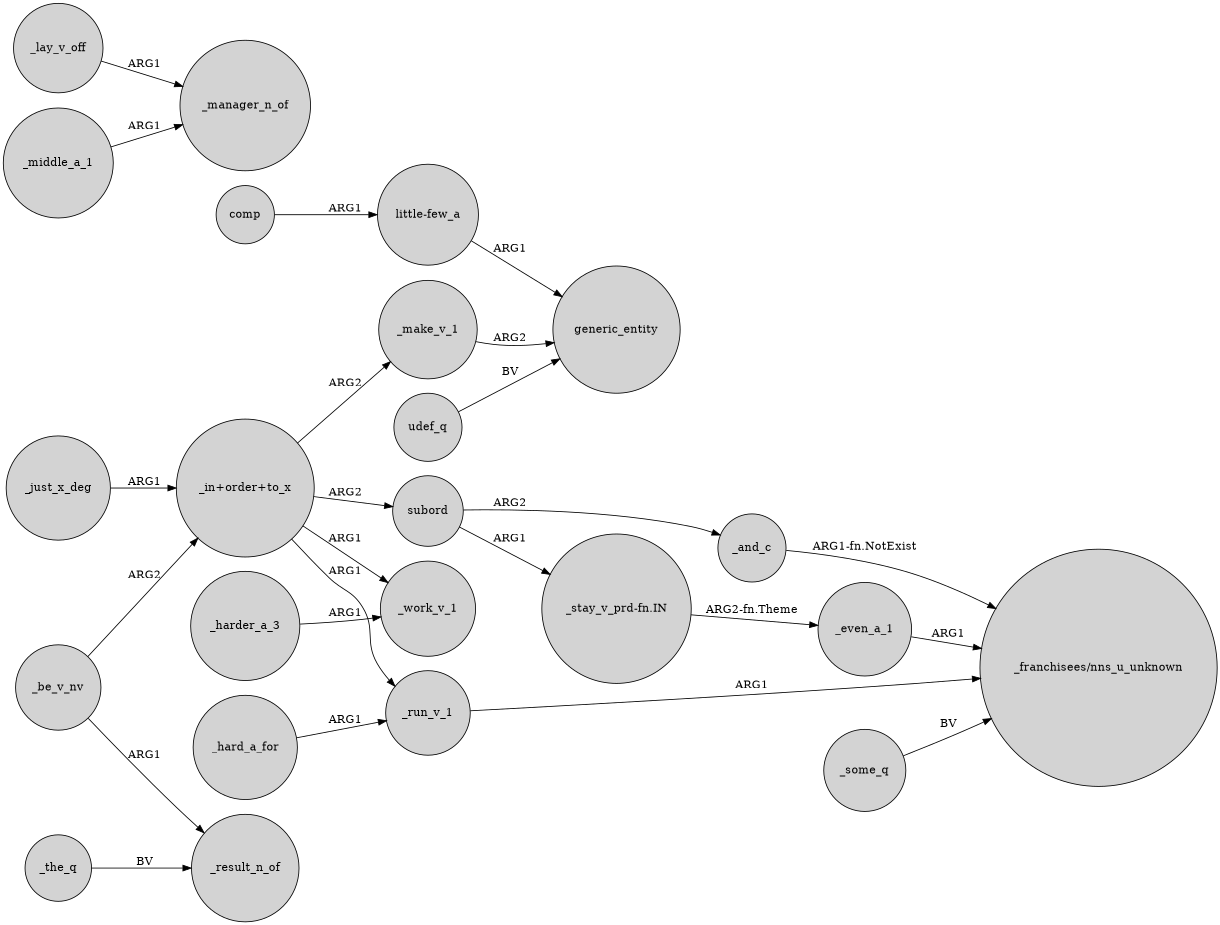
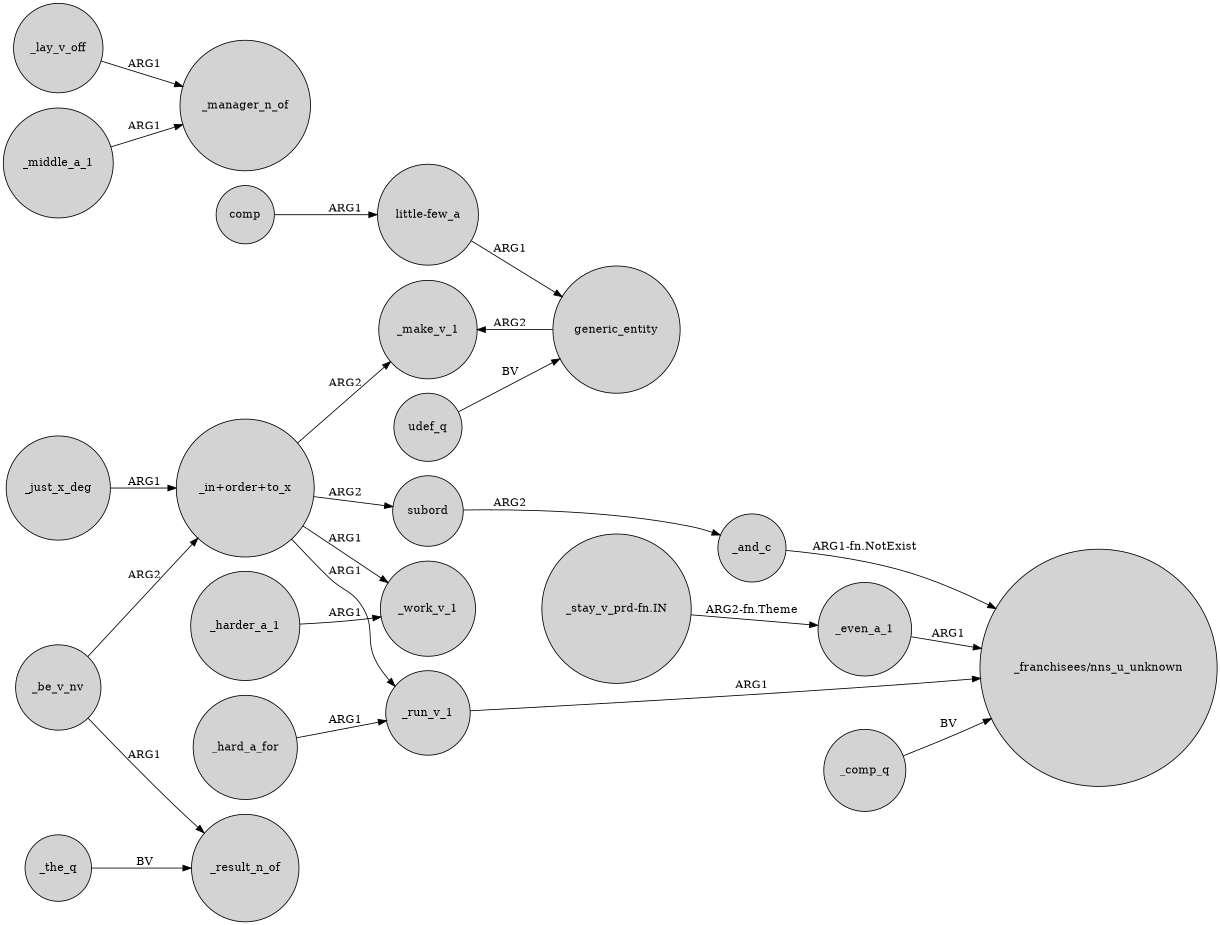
edge "_make_v_1" -> "generic_entity": reversed
edge "subord" -> "_stay_v_prd-fn.IN": removed, label "ARG1"
node "_harder_a_3": label "_harder_a_3" -> "_harder_a_1"
node "_some_q": label "_some_q" -> "_comp_q"
